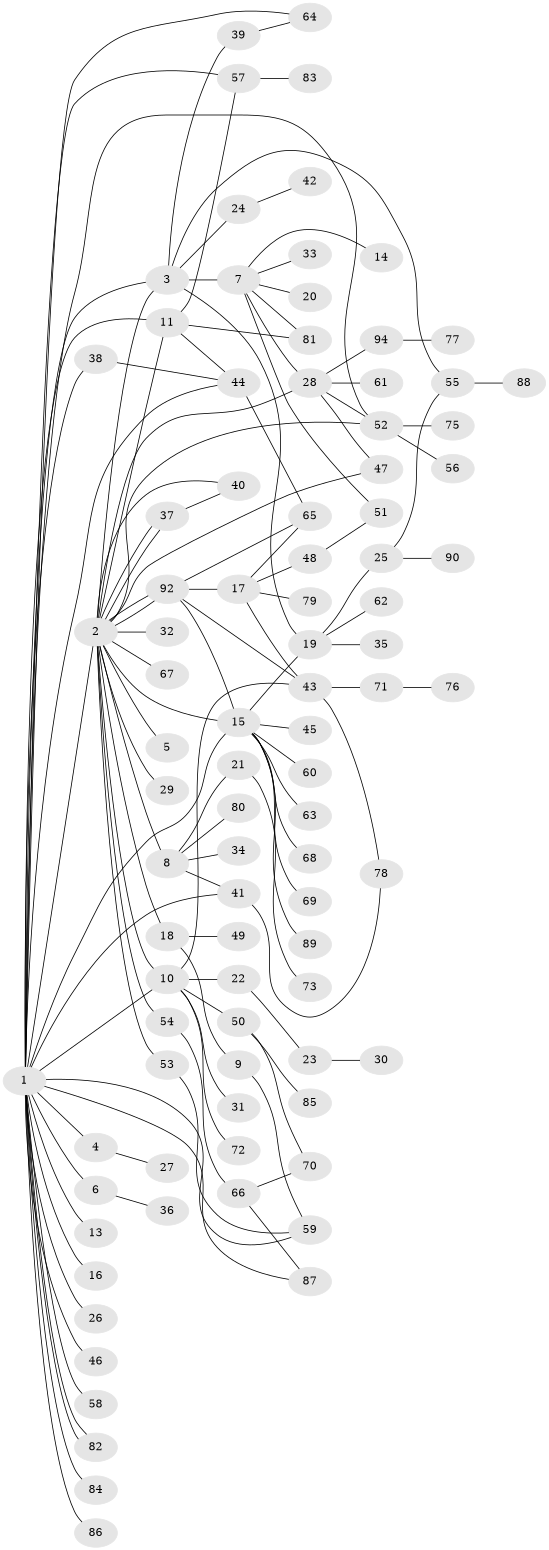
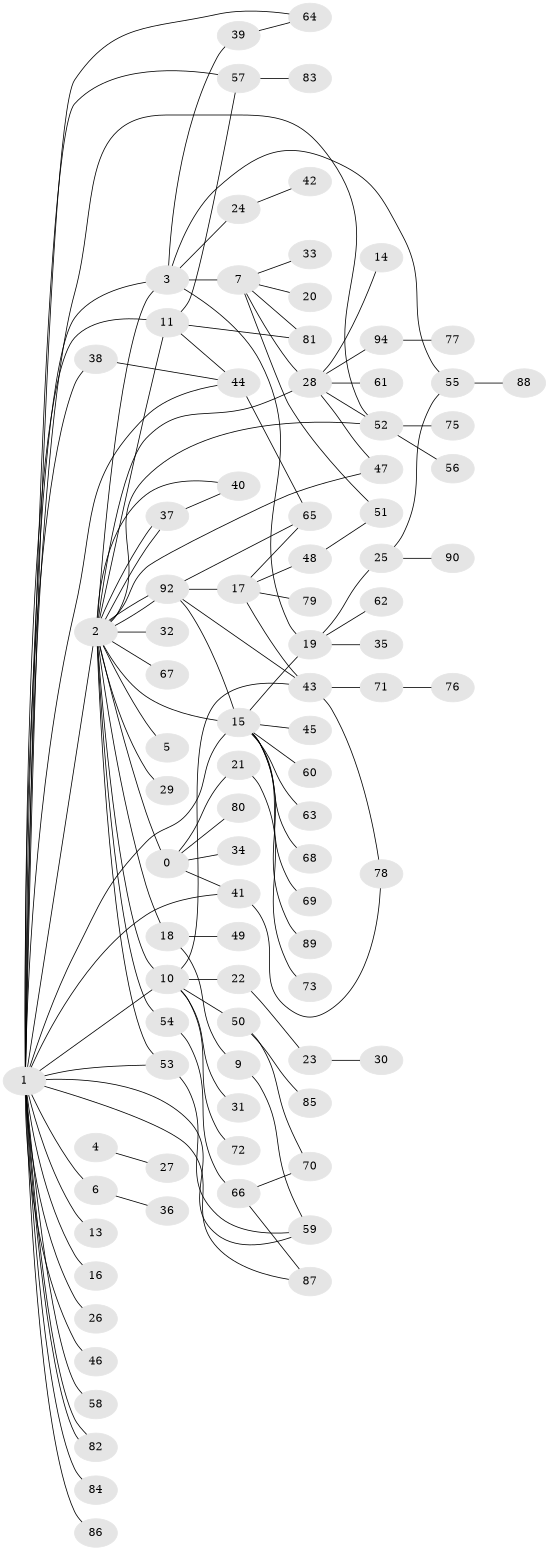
edge "14" -- "7": now "14" -- "28"
node "8": label "8" -> "0"
edge "1" -- "4": now "1" -- "53"
